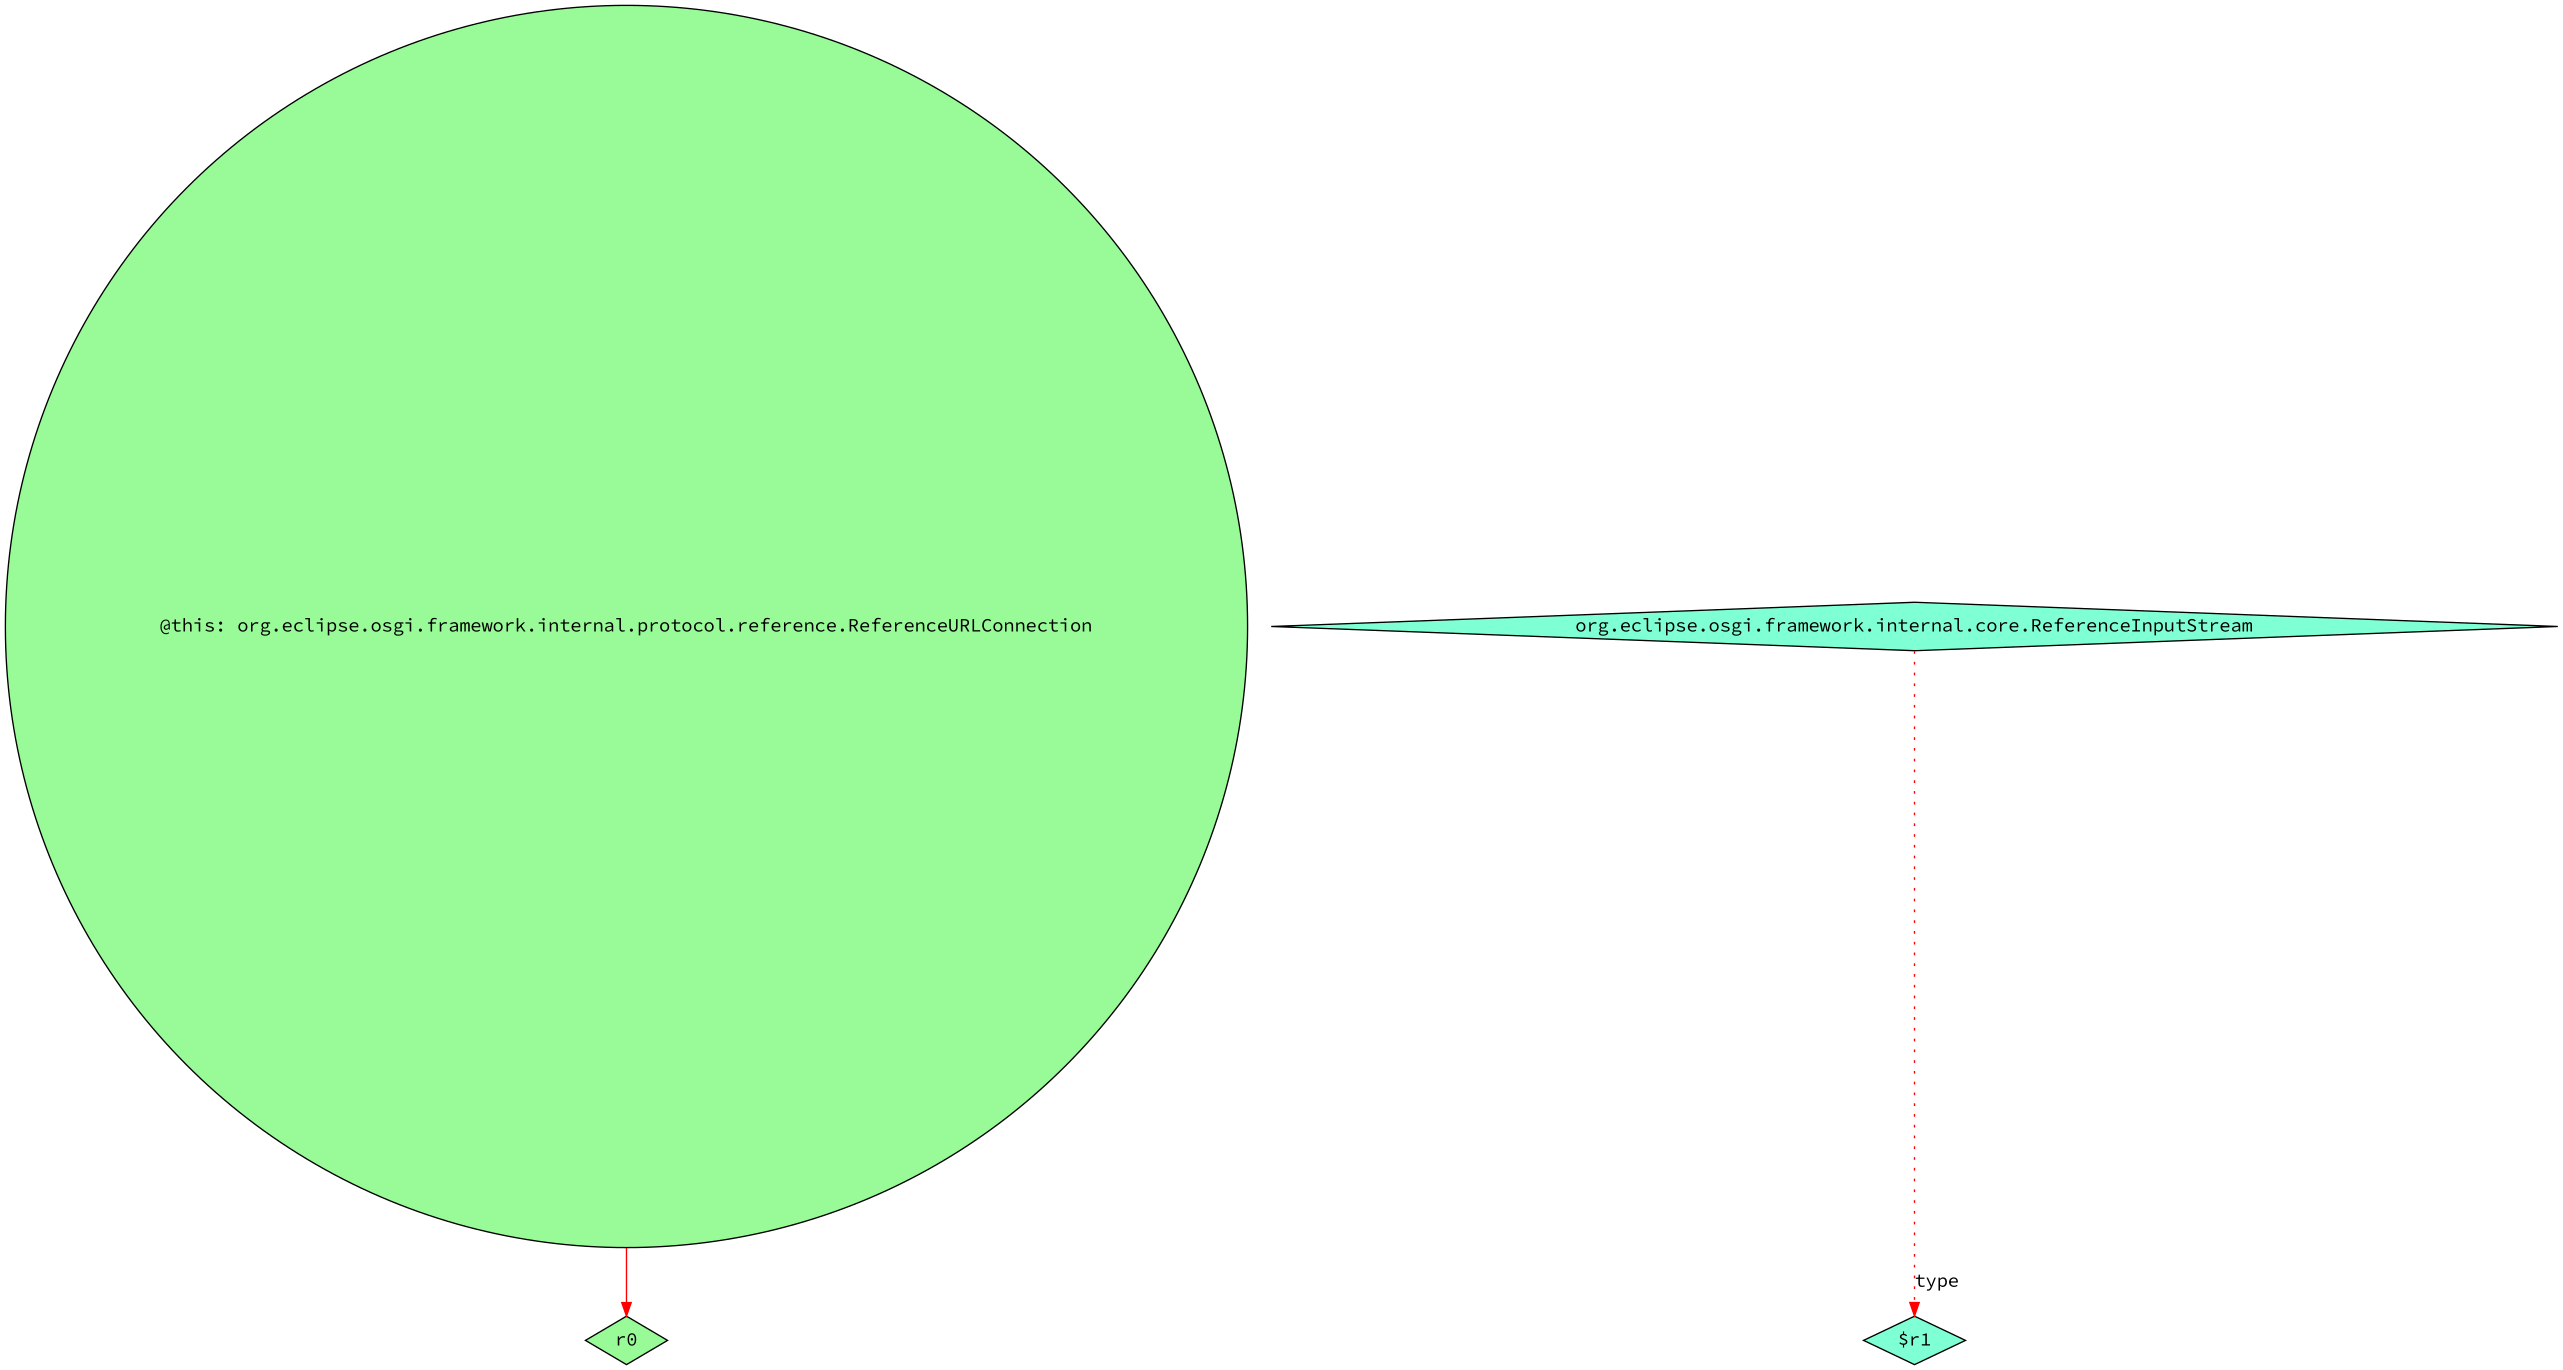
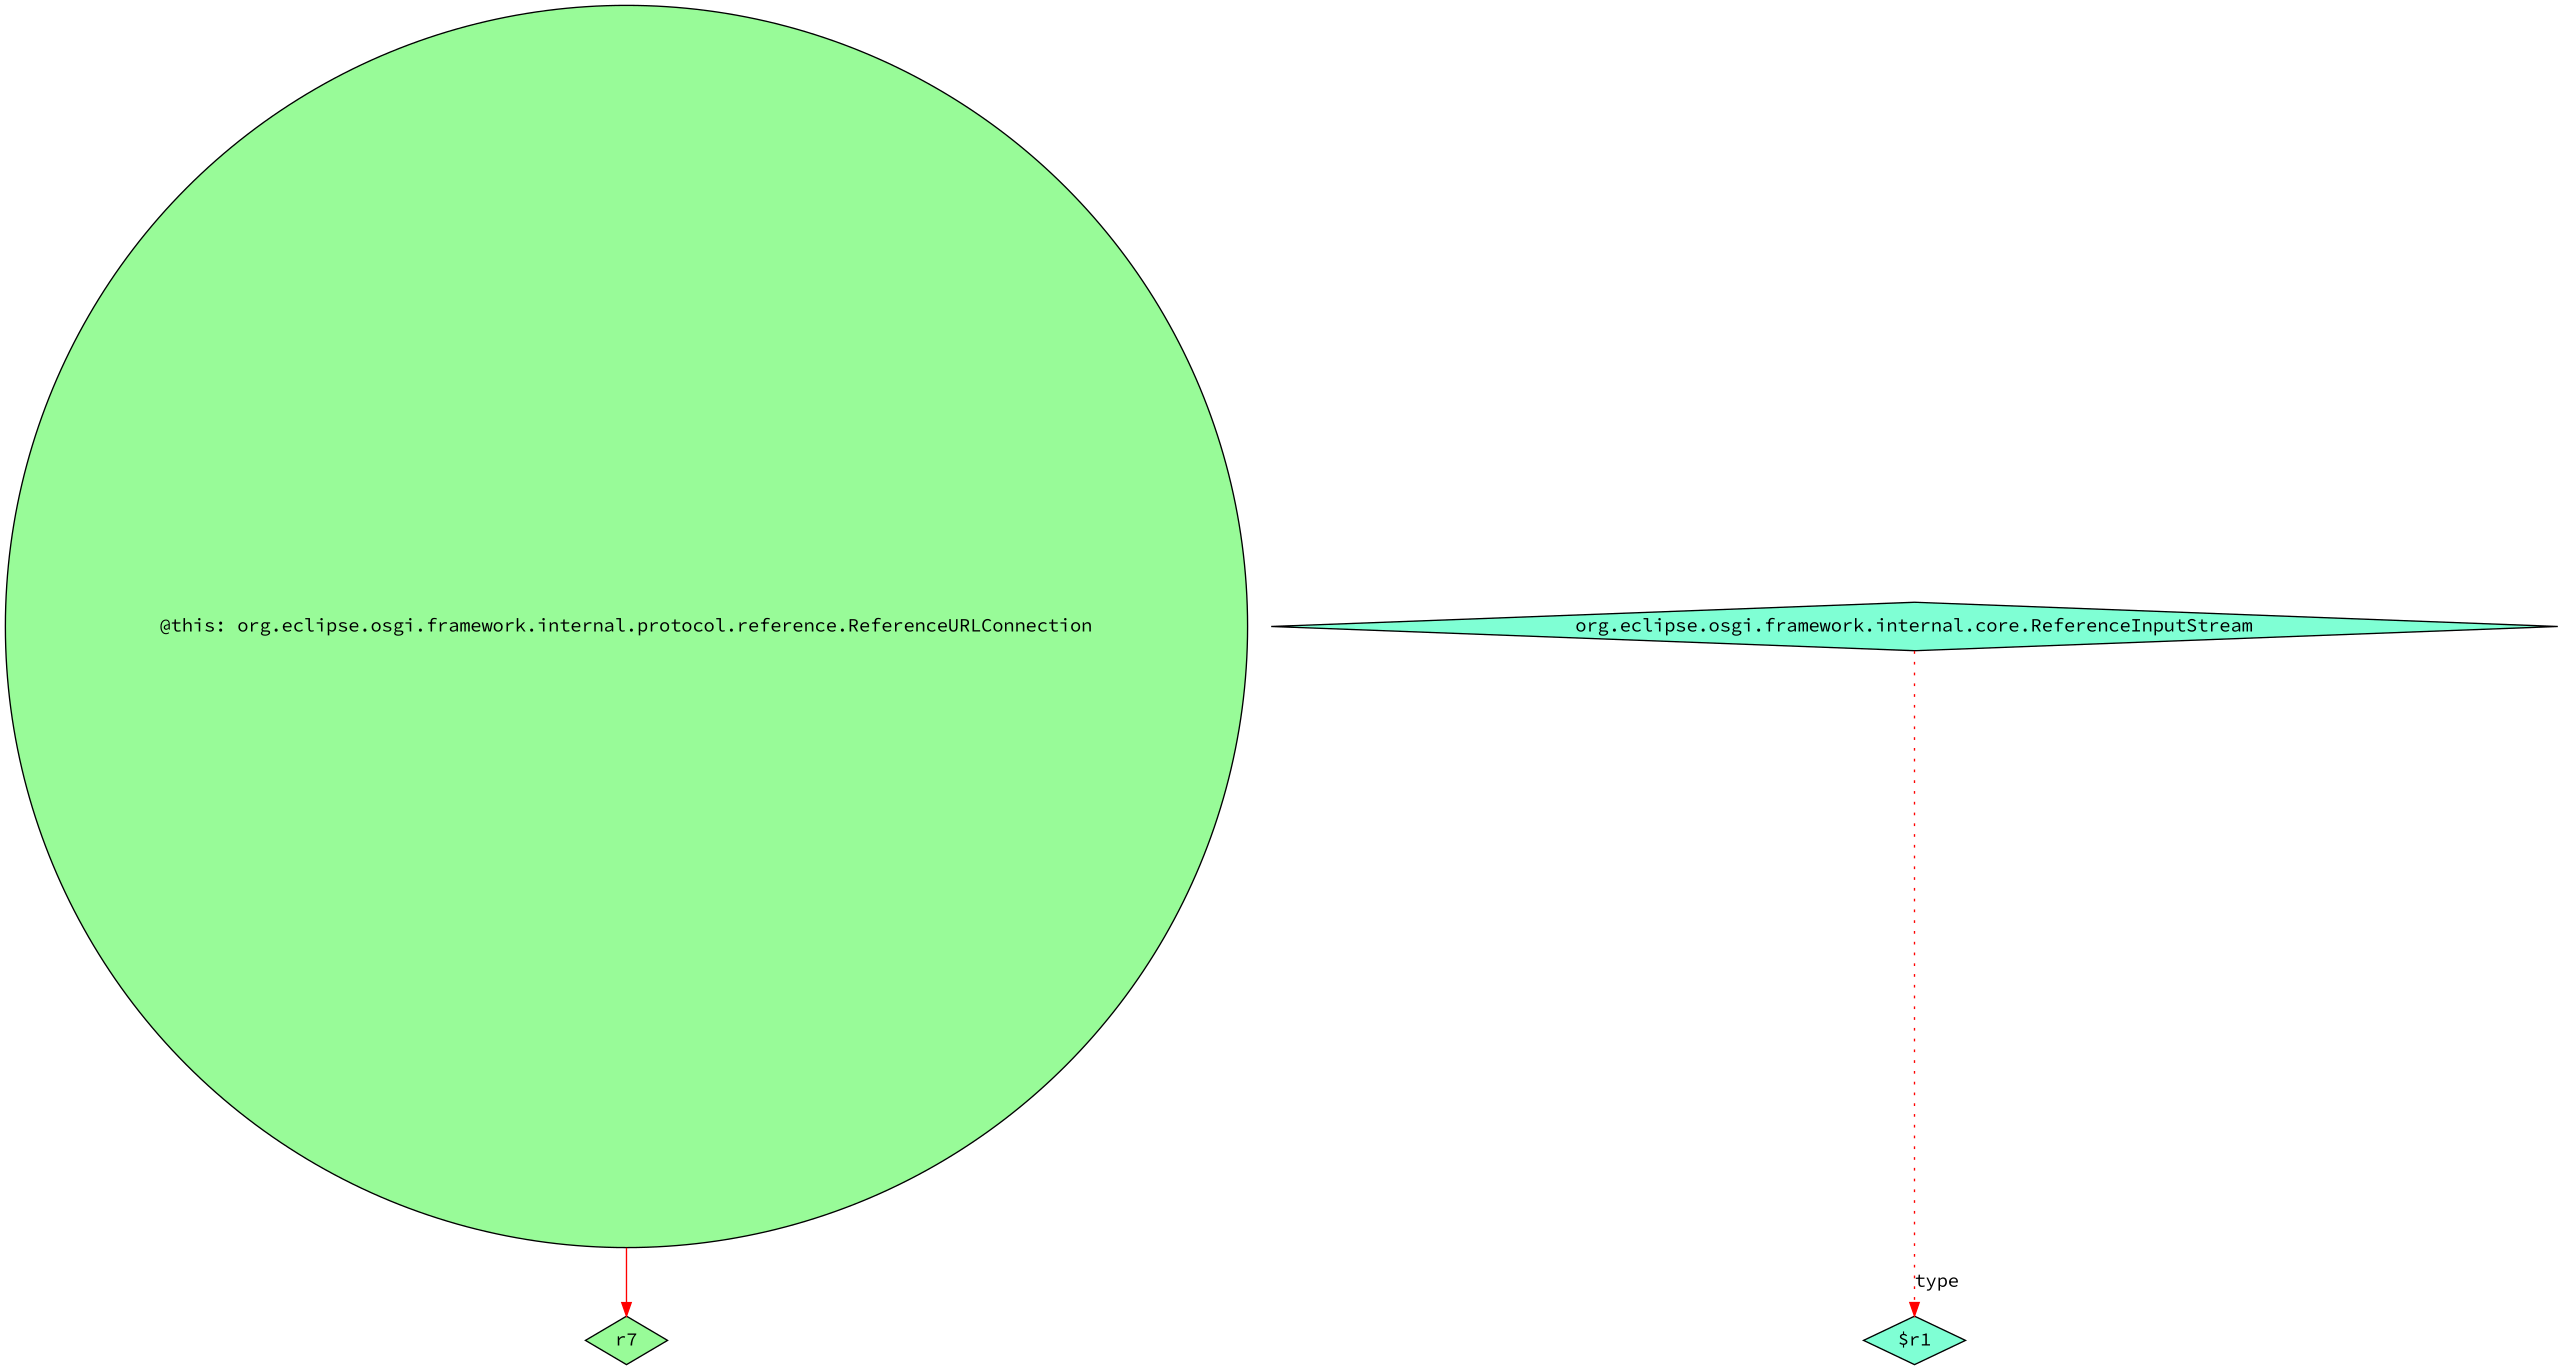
node "r0": label "r0" -> "r7"
